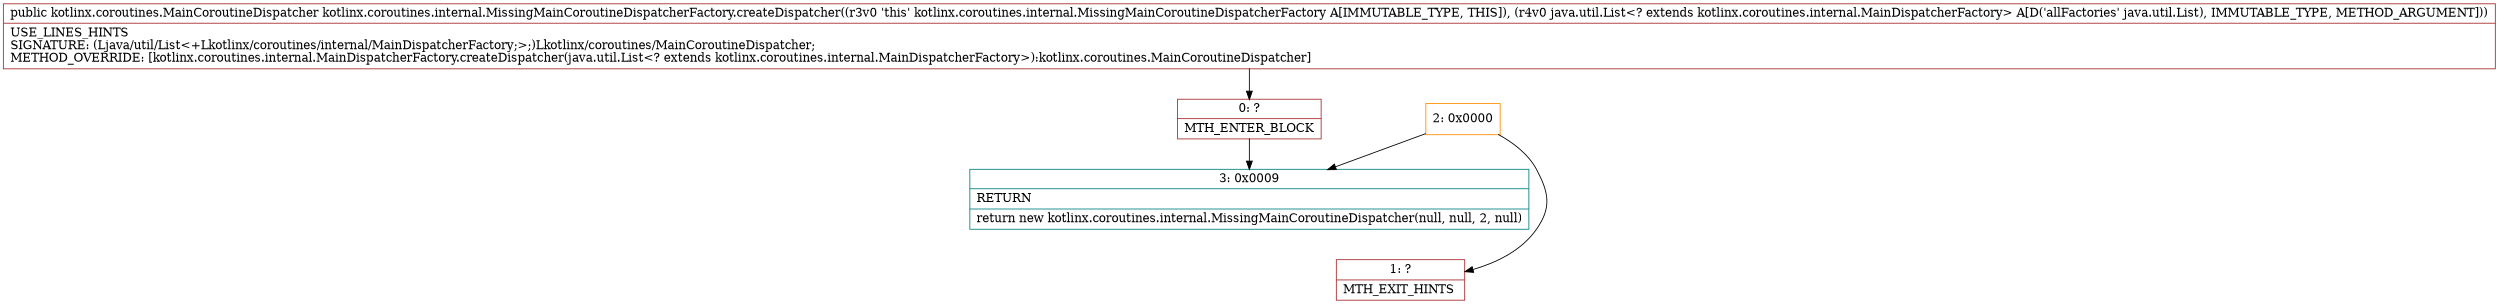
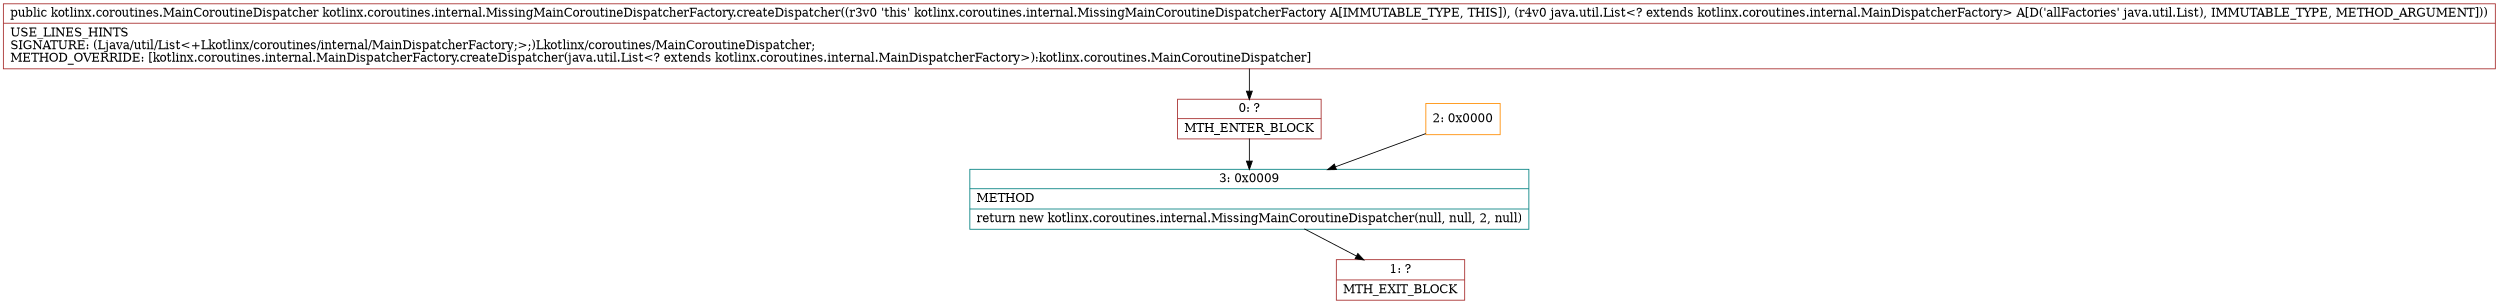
node "3: 0x0009": text "RETURN" -> "METHOD"
edge "2: 0x0000" -> "1: ?": now "3: 0x0009" -> "1: ?"
node "1: ?": text "MTH_EXIT_HINTS" -> "MTH_EXIT_BLOCK"
